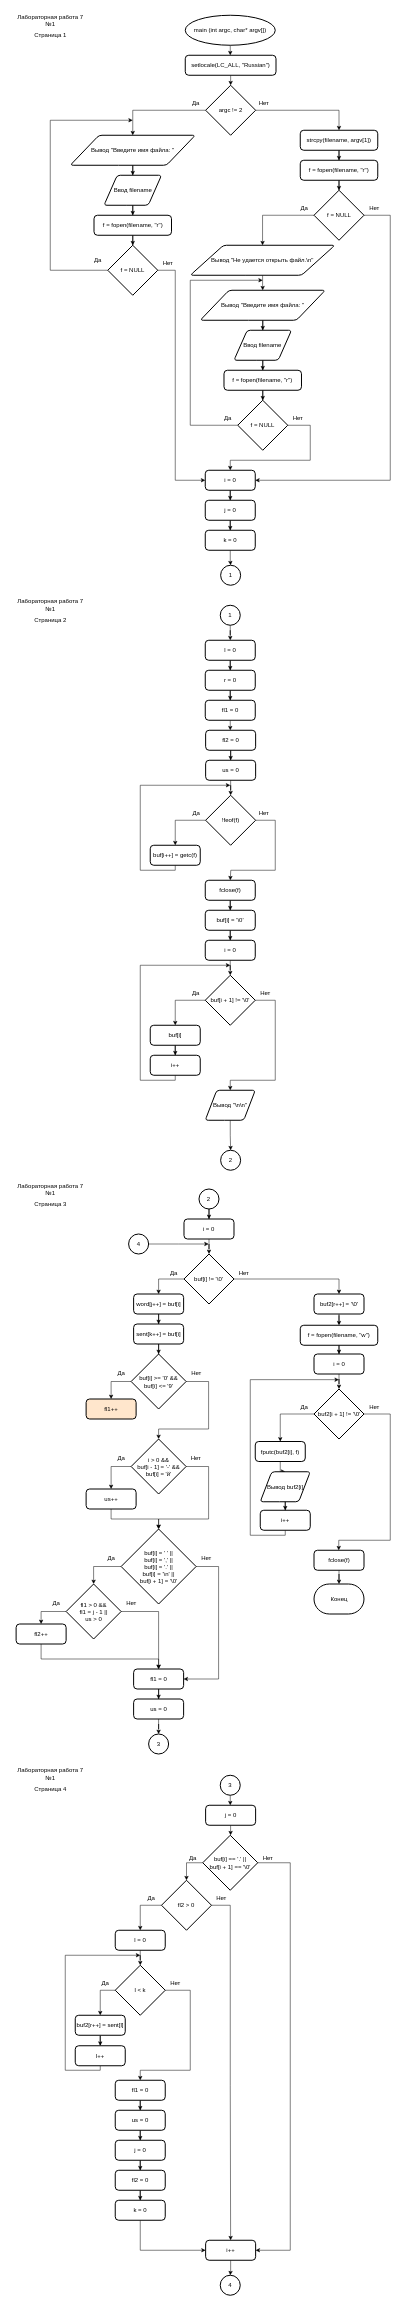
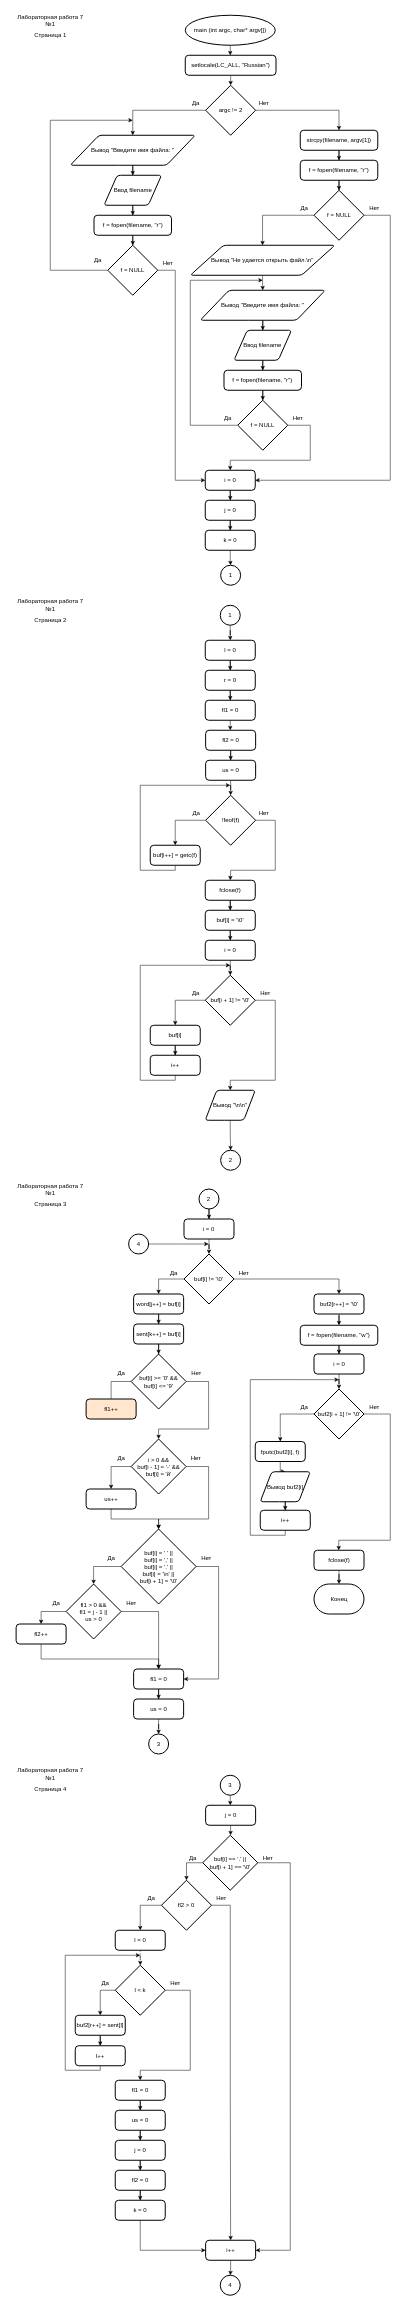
edge "buf[i] >= '0' && buf[i] <= '9'" -> "fl1++": arrowhead classic -> none
edge "l = 0" -> "l < k": style solid -> dashed
